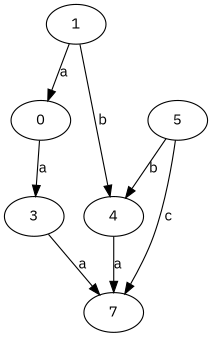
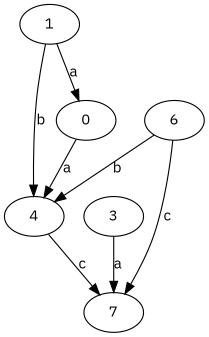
node "5": label "5" -> "6"
edge "0" -> "3": now "0" -> "4"
edge "4" -> "7": label "a" -> "c"
